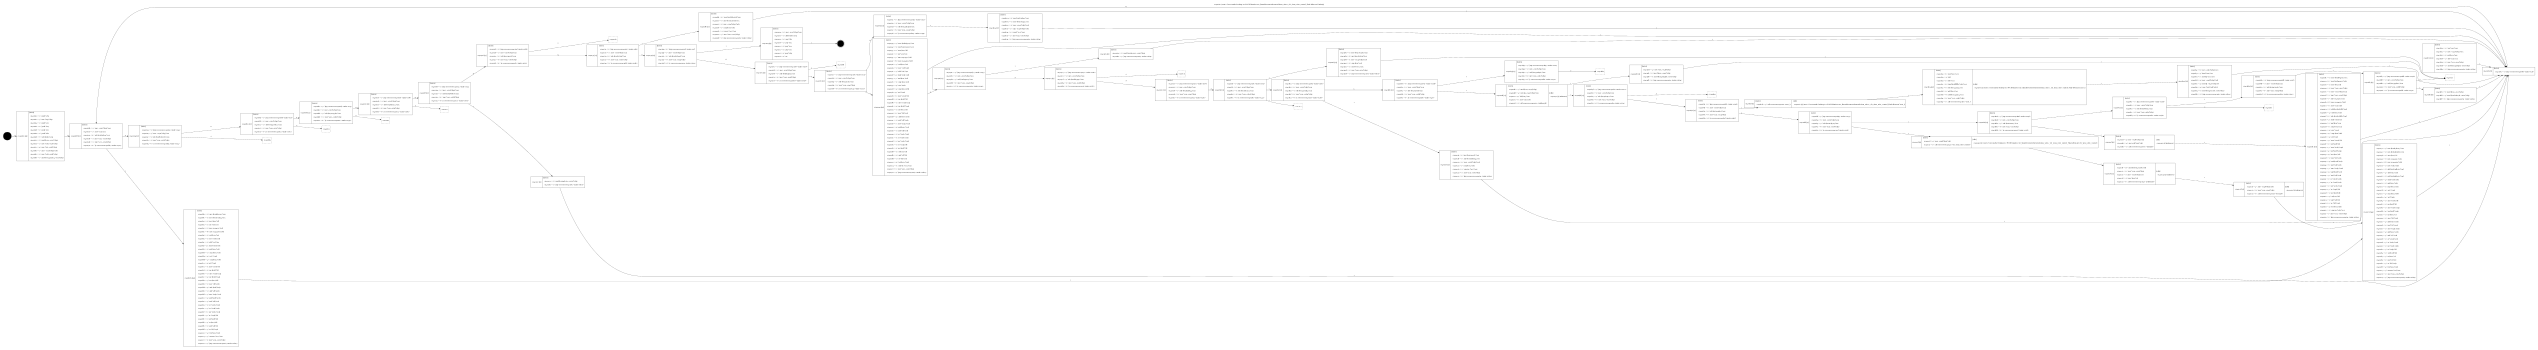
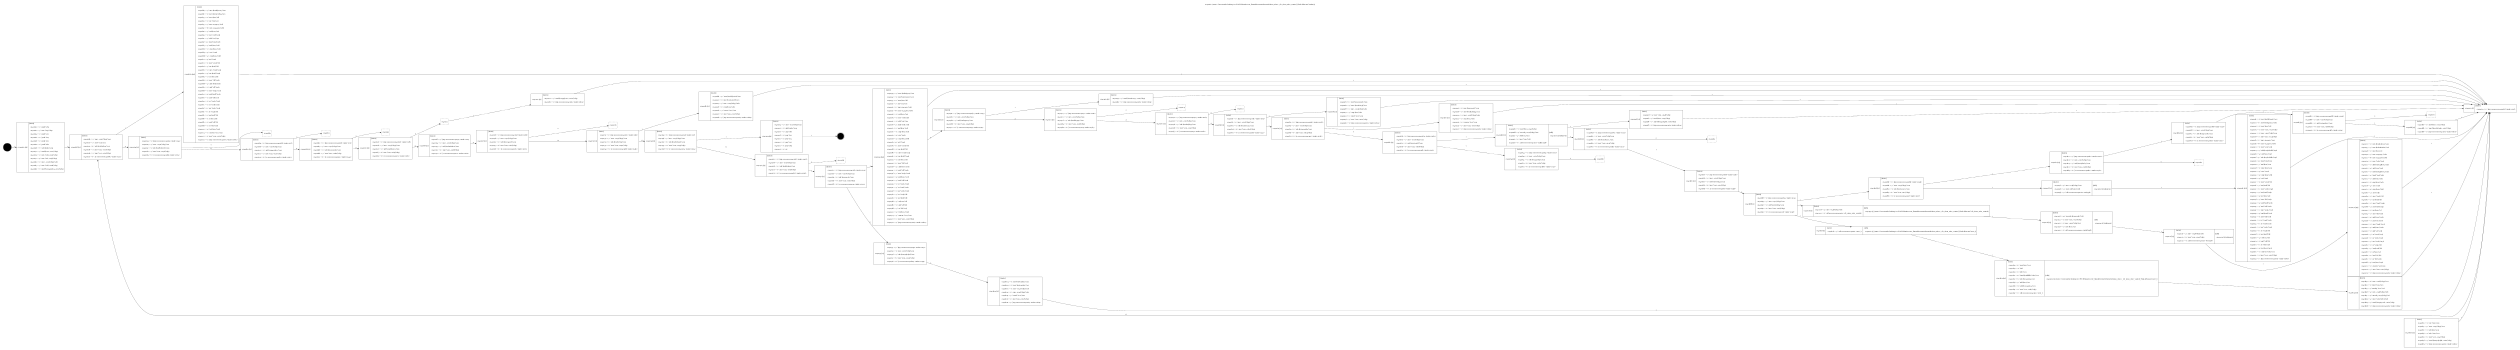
edge "0x401a85 [27]" -> "0x40190c": now "0x401a85 [27]" -> "0x401e69 [5]"
edge "0x401aed [23]" -> "0x40190c": now "0x401aed [23]" -> "0x401e69 [5]"
edge "0x4017f9 [25]" -> "0x401931": now "0x4017e0 [25]" -> "0x401931"
edge "0x401876 [25]" -> "0x401b1f [5]": now "0x40188f [25]" -> "0x401b1f [5]"
edge "0x4016ff [25]" -> "0x401cce [12]": now "0x401e33" -> "0x401cce [12]"
edge "0x401b89 [134]" -> "0x401c3e [144]": now "0x401b89 [134]" -> "0x401e69 [5]"
